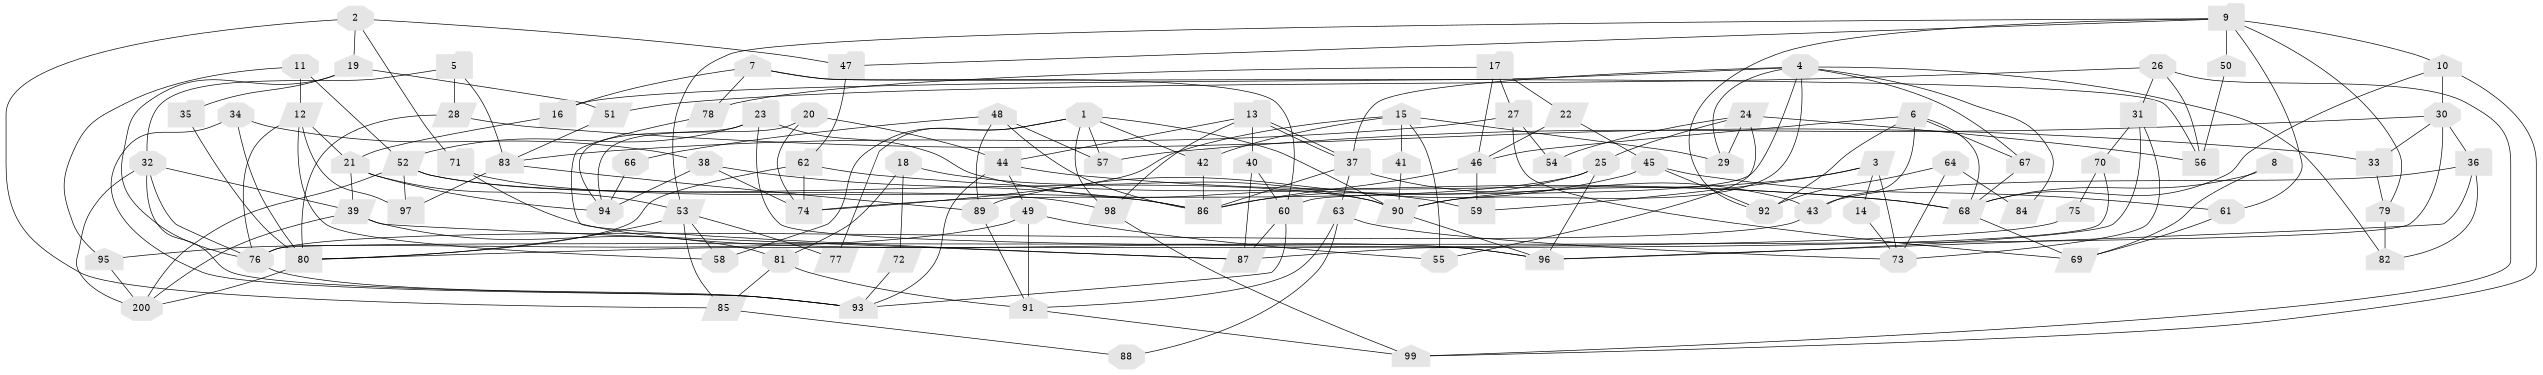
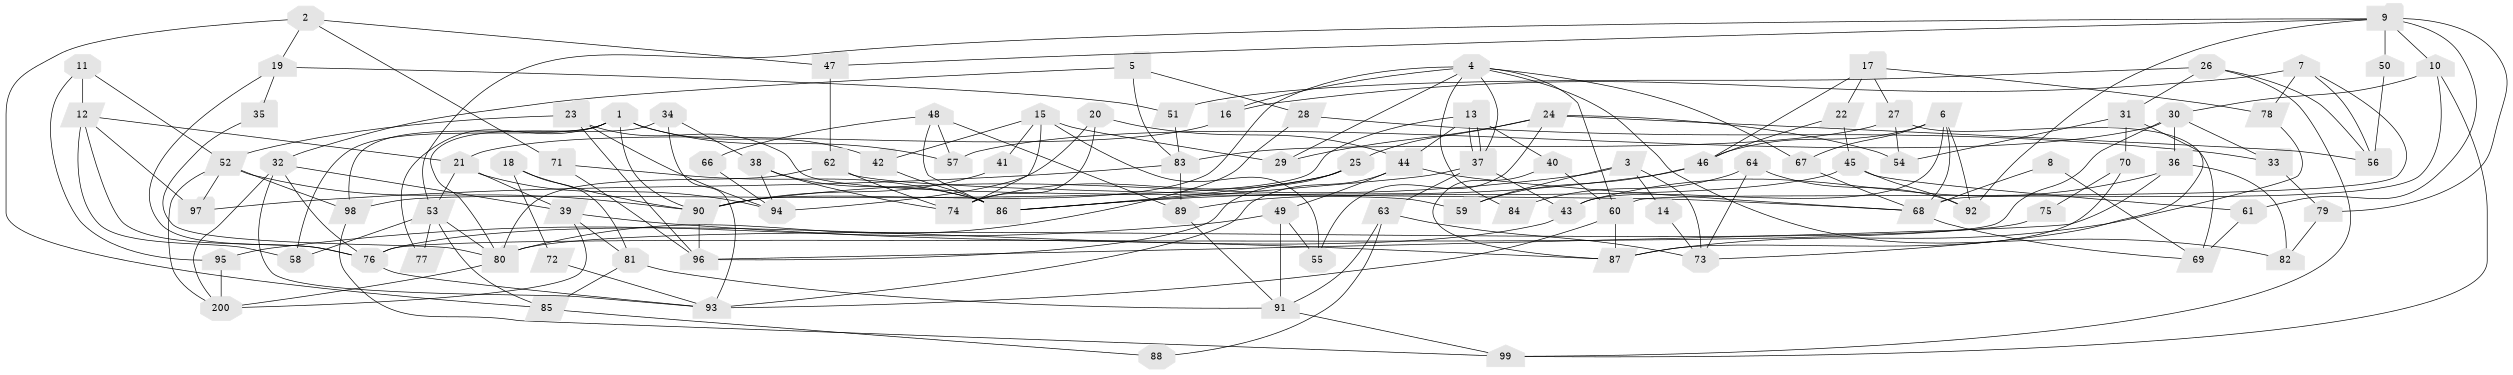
edge "31" -- "96": now "31" -- "54"
